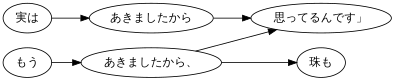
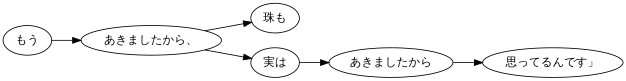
edge "あきましたから、" -> "思ってるんです」": now "あきましたから、" -> "実は"
